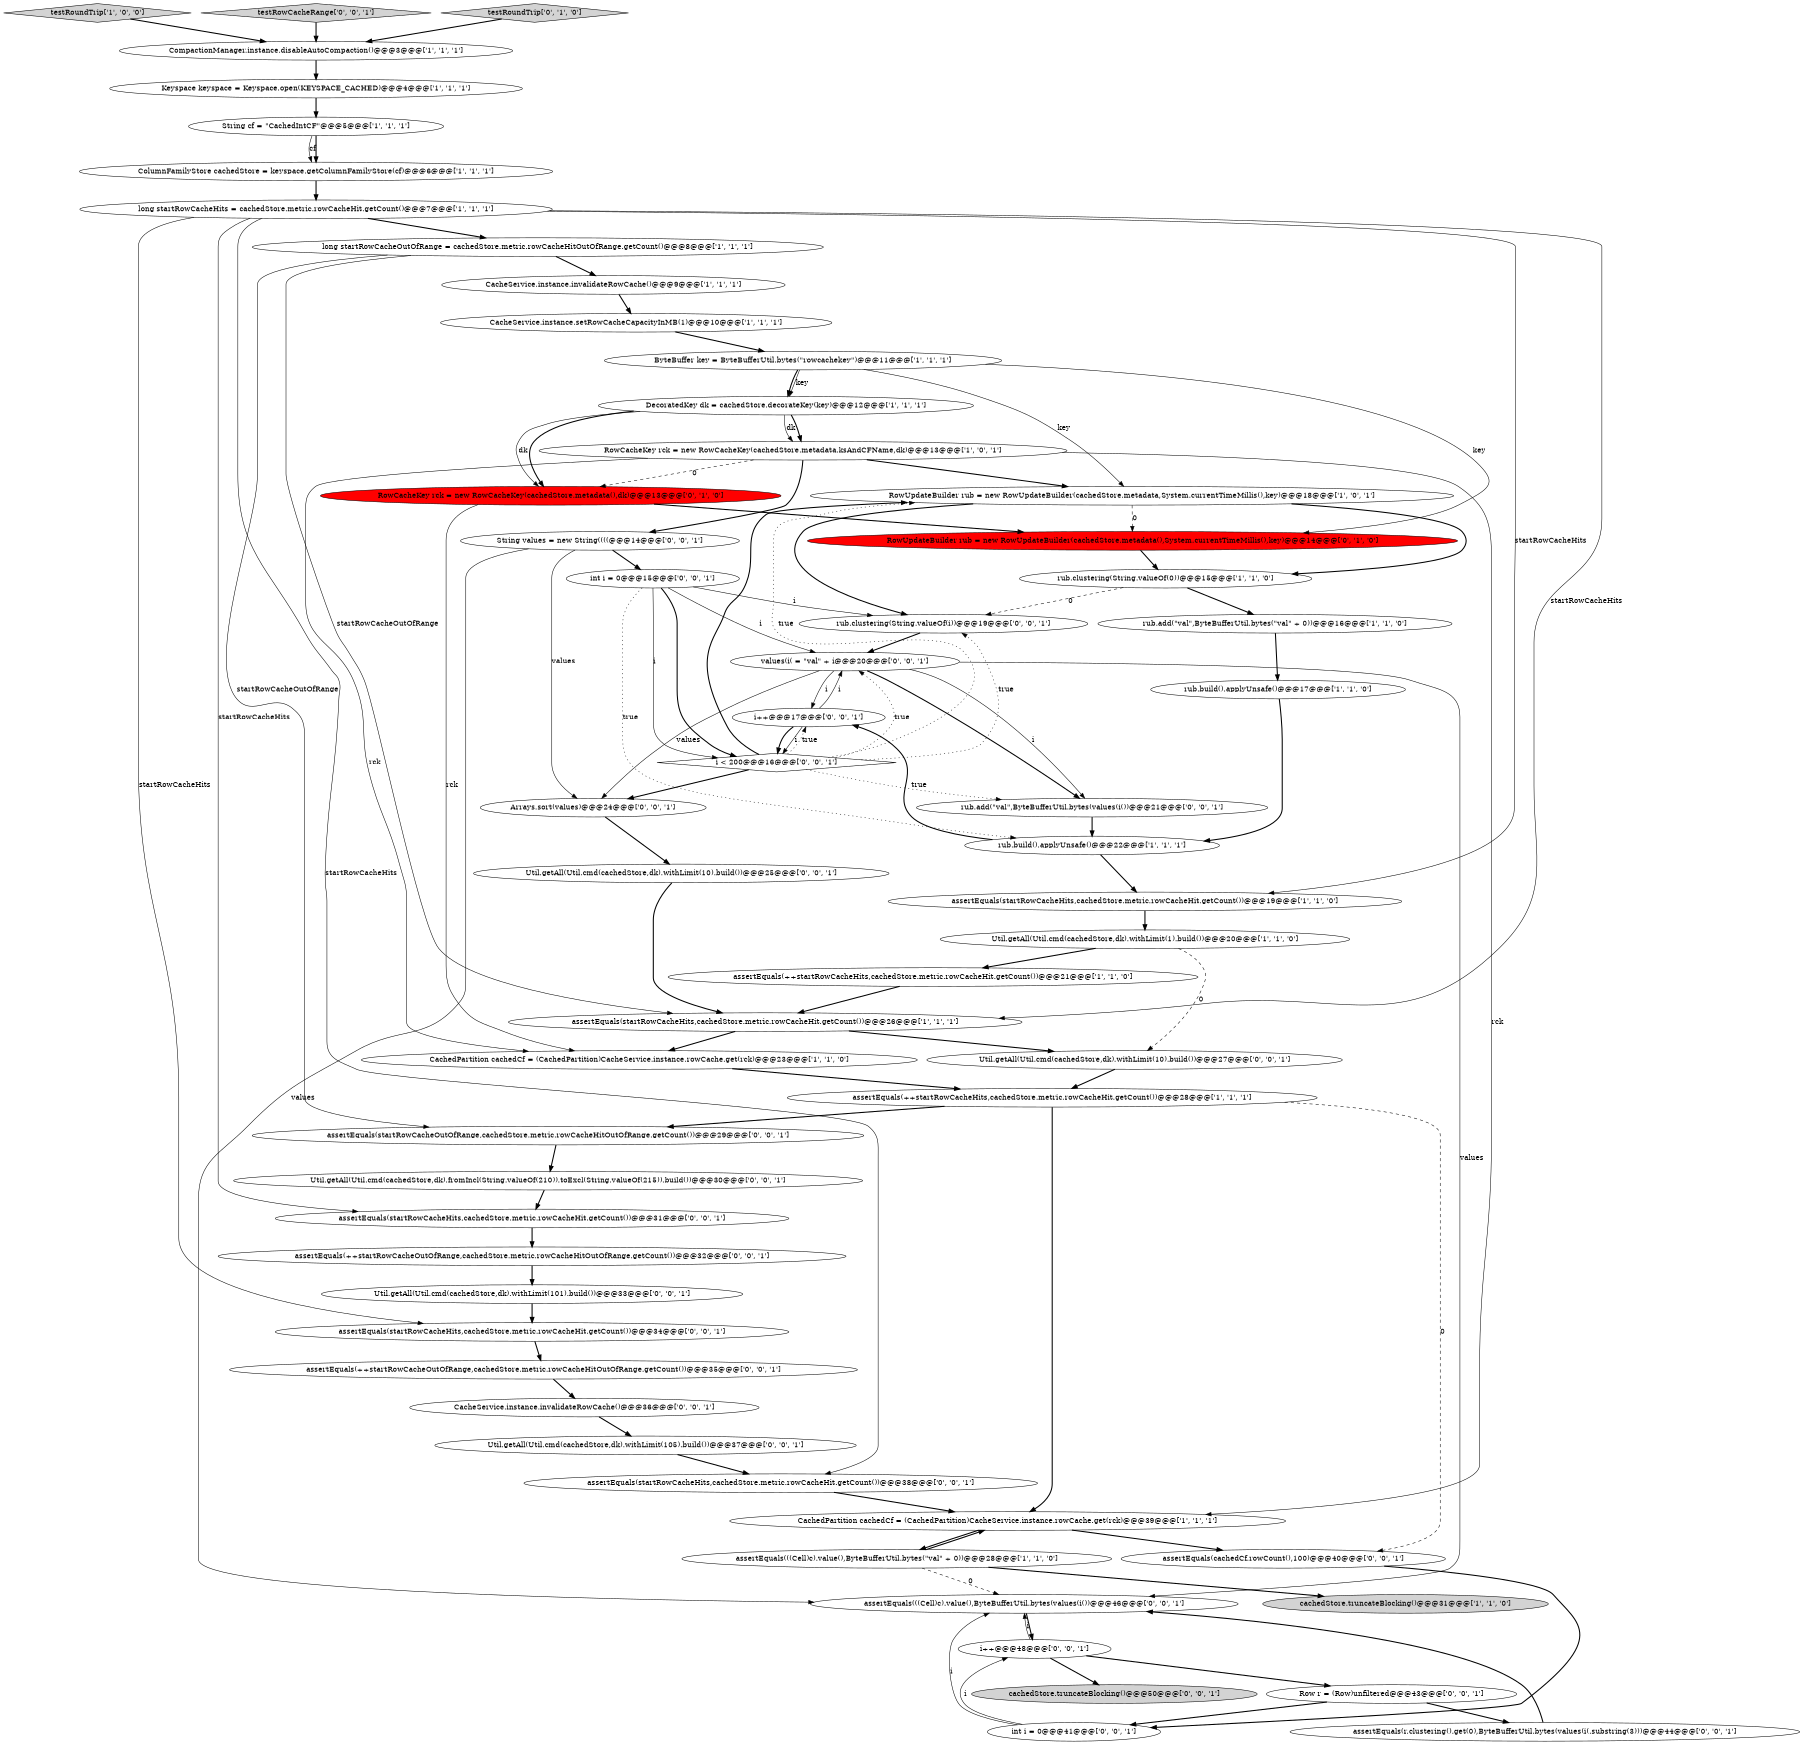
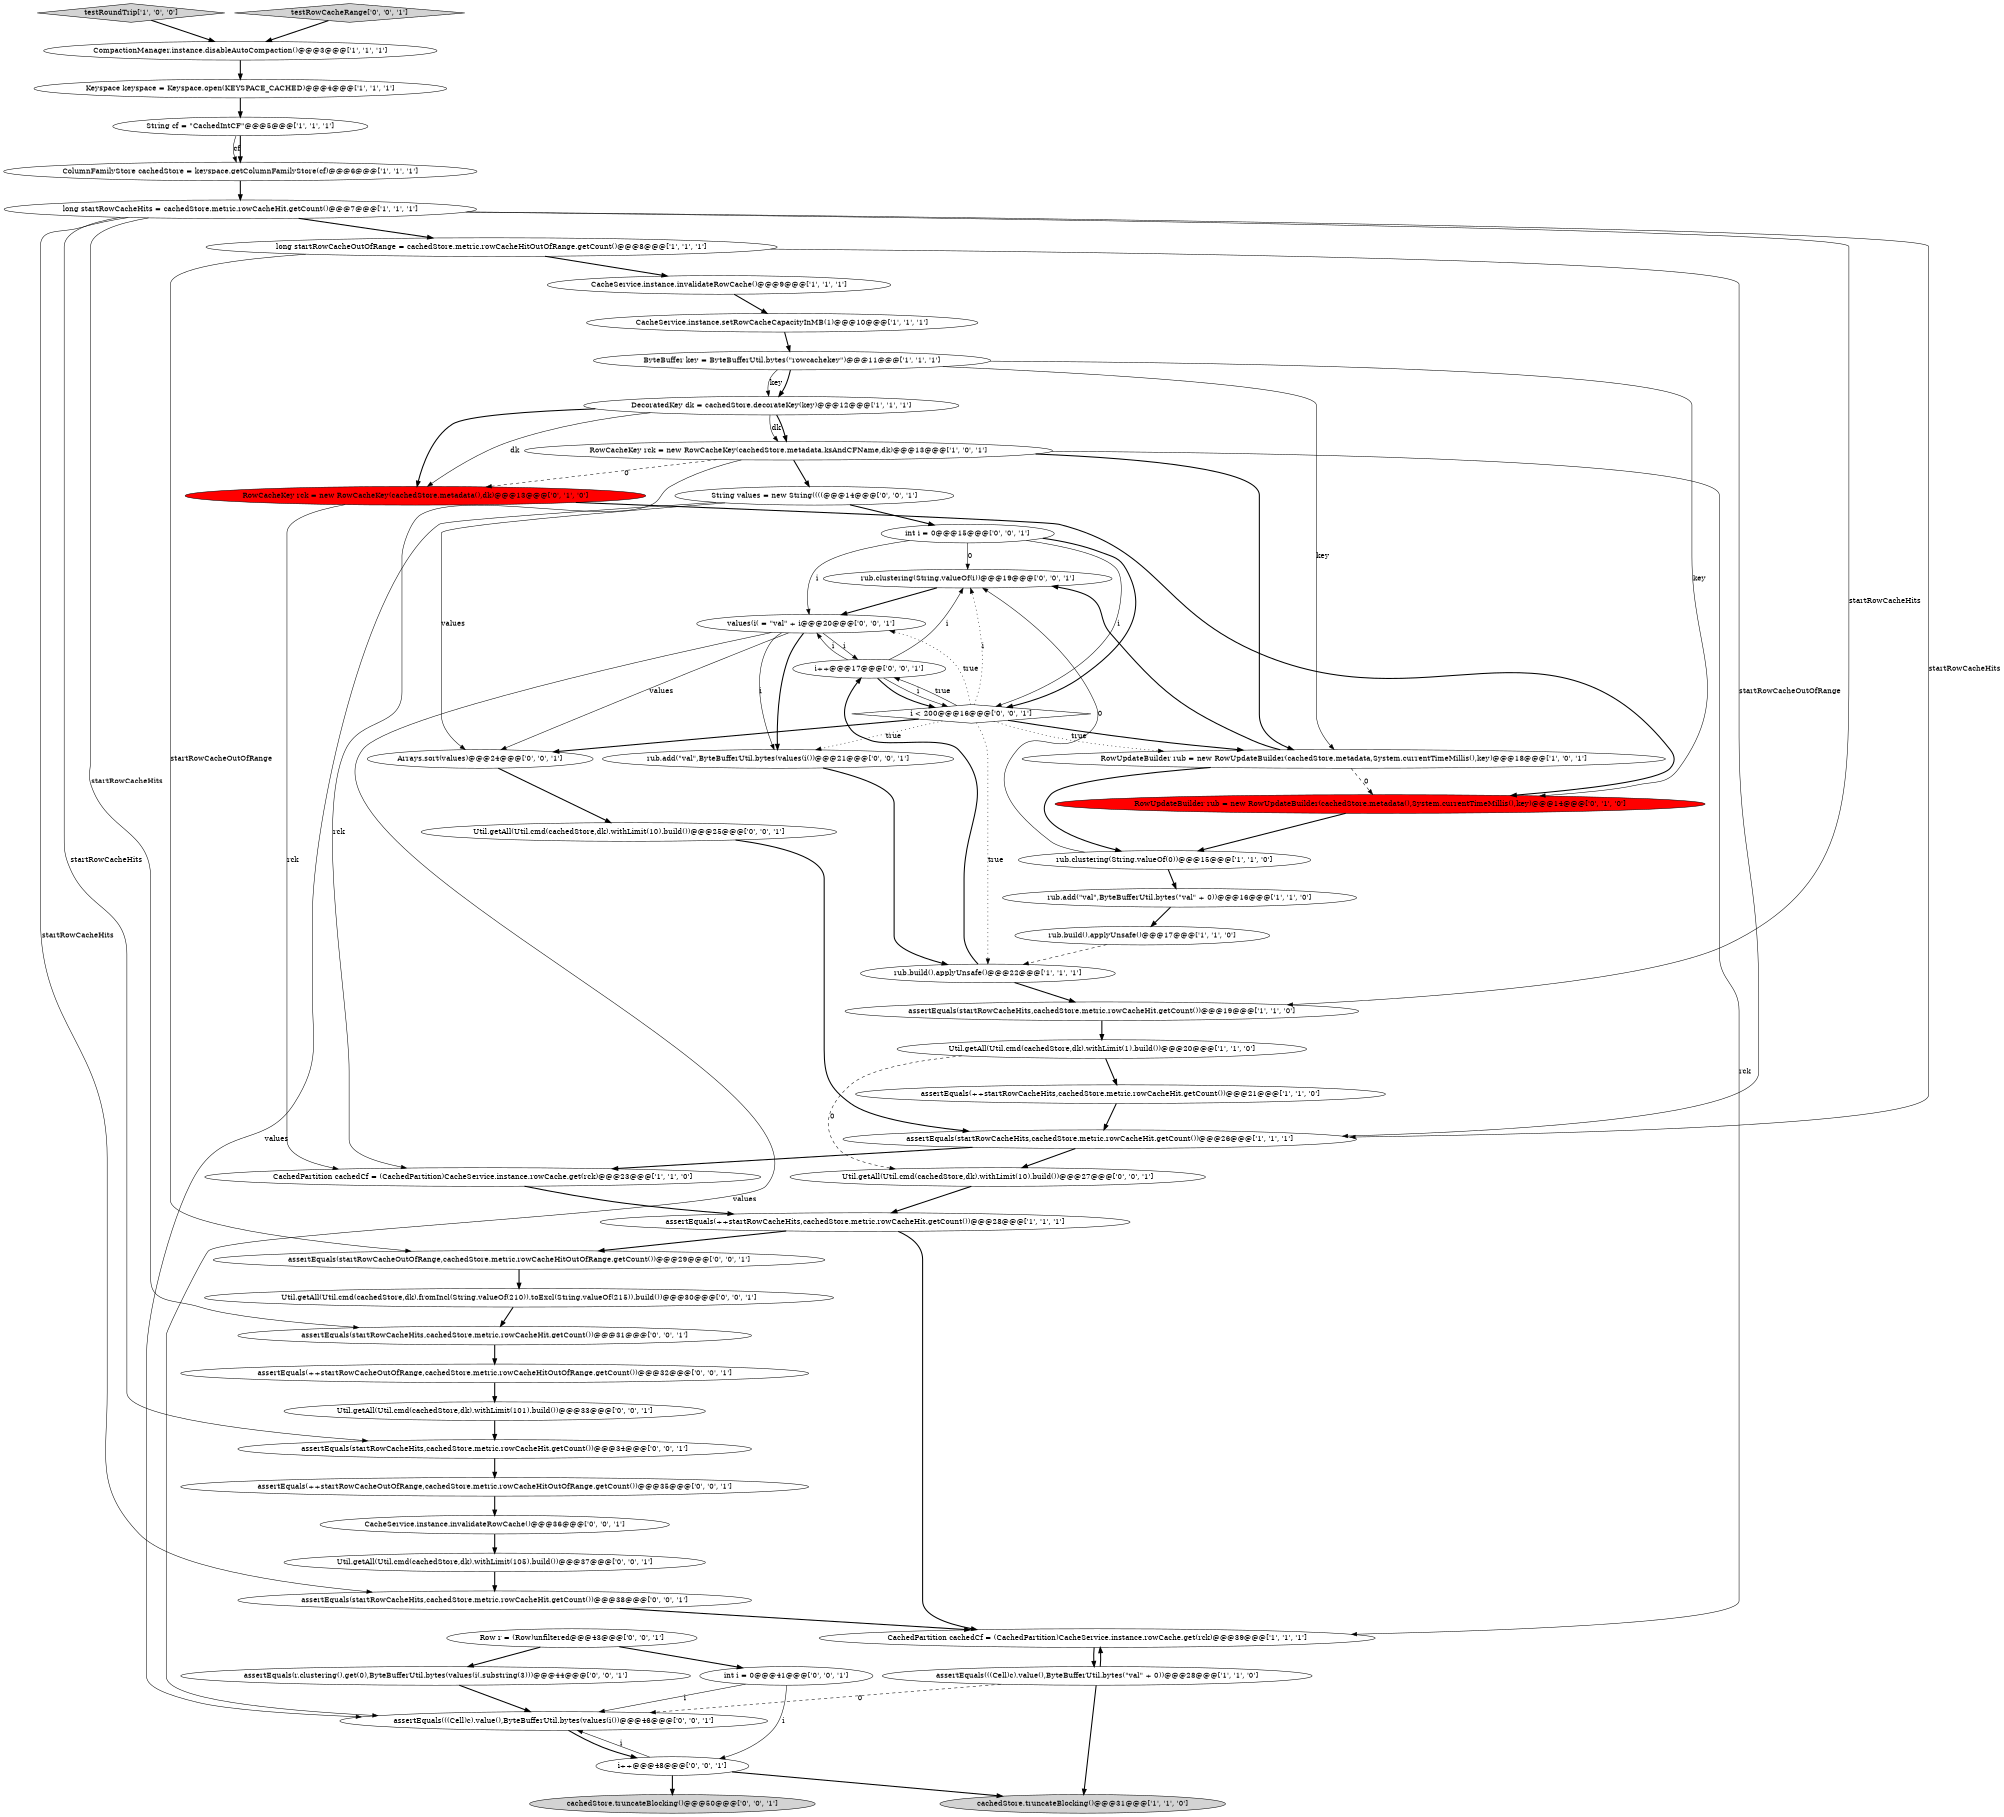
node "testRoundTrip['0', '1', '0']": removed
edge "int i = 0@@@15@@@['0', '0', '1']" -> "rub.clustering(String.valueOf(i))@@@19@@@['0', '0', '1']": label "i" -> "0"
edge "rub.clustering(String.valueOf(0))@@@15@@@['1', '1', '0']" -> "rub.clustering(String.valueOf(i))@@@19@@@['0', '0', '1']": style dashed -> solid
edge "i++@@@17@@@['0', '0', '1']" -> "rub.clustering(String.valueOf(i))@@@19@@@['0', '0', '1']": added, label "i"
edge "i < 200@@@16@@@['0', '0', '1']" -> "rub.clustering(String.valueOf(i))@@@19@@@['0', '0', '1']": label "true" -> "i"
edge "i < 200@@@16@@@['0', '0', '1']" -> "i++@@@17@@@['0', '0', '1']": style dotted -> solid
edge "rub.build().applyUnsafe()@@@17@@@['1', '1', '0']" -> "rub.build().applyUnsafe()@@@22@@@['1', '1', '1']": style bold -> dashed
edge "int i = 0@@@15@@@['0', '0', '1']" -> "rub.build().applyUnsafe()@@@22@@@['1', '1', '1']": now "i < 200@@@16@@@['0', '0', '1']" -> "rub.build().applyUnsafe()@@@22@@@['1', '1', '1']"
node "assertEquals(cachedCf.rowCount(),100)@@@40@@@['0', '0', '1']": removed
edge "i++@@@48@@@['0', '0', '1']" -> "Row r = (Row)unfiltered@@@43@@@['0', '0', '1']": now "i++@@@48@@@['0', '0', '1']" -> "cachedStore.truncateBlocking()@@@31@@@['1', '1', '0']"
